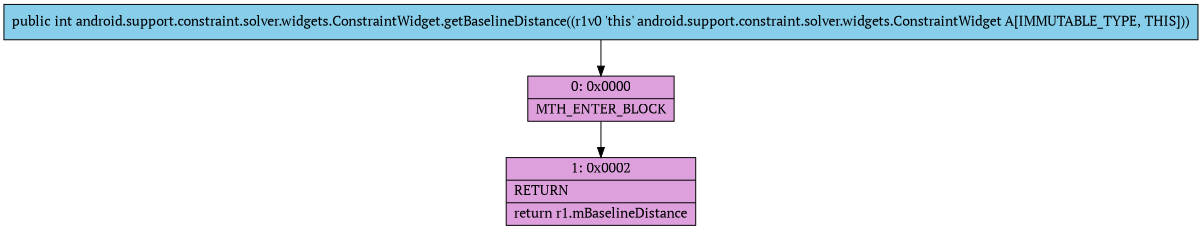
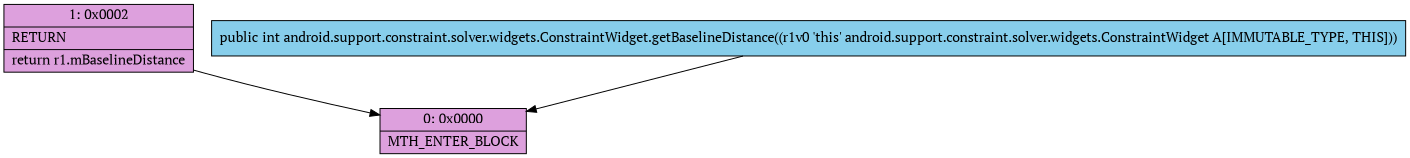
edge "0: 0x0000" -> "1: 0x0002": reversed
